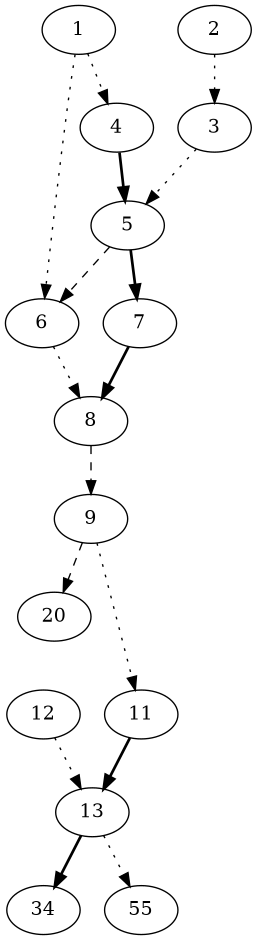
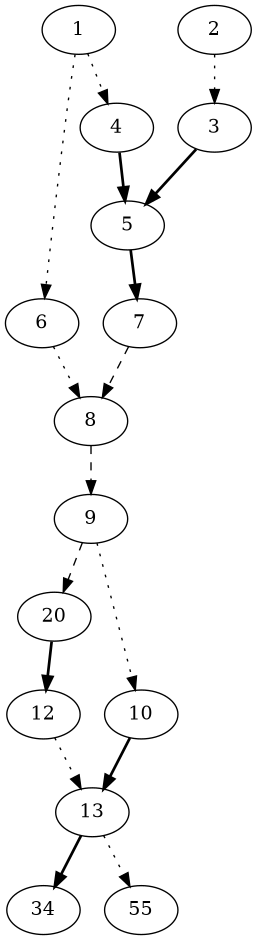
edge "3" -> "5": style dotted -> bold
edge "5" -> "6": removed
edge "7" -> "8": style bold -> dashed
edge "20" -> "12": added
node "11": label "11" -> "10"
